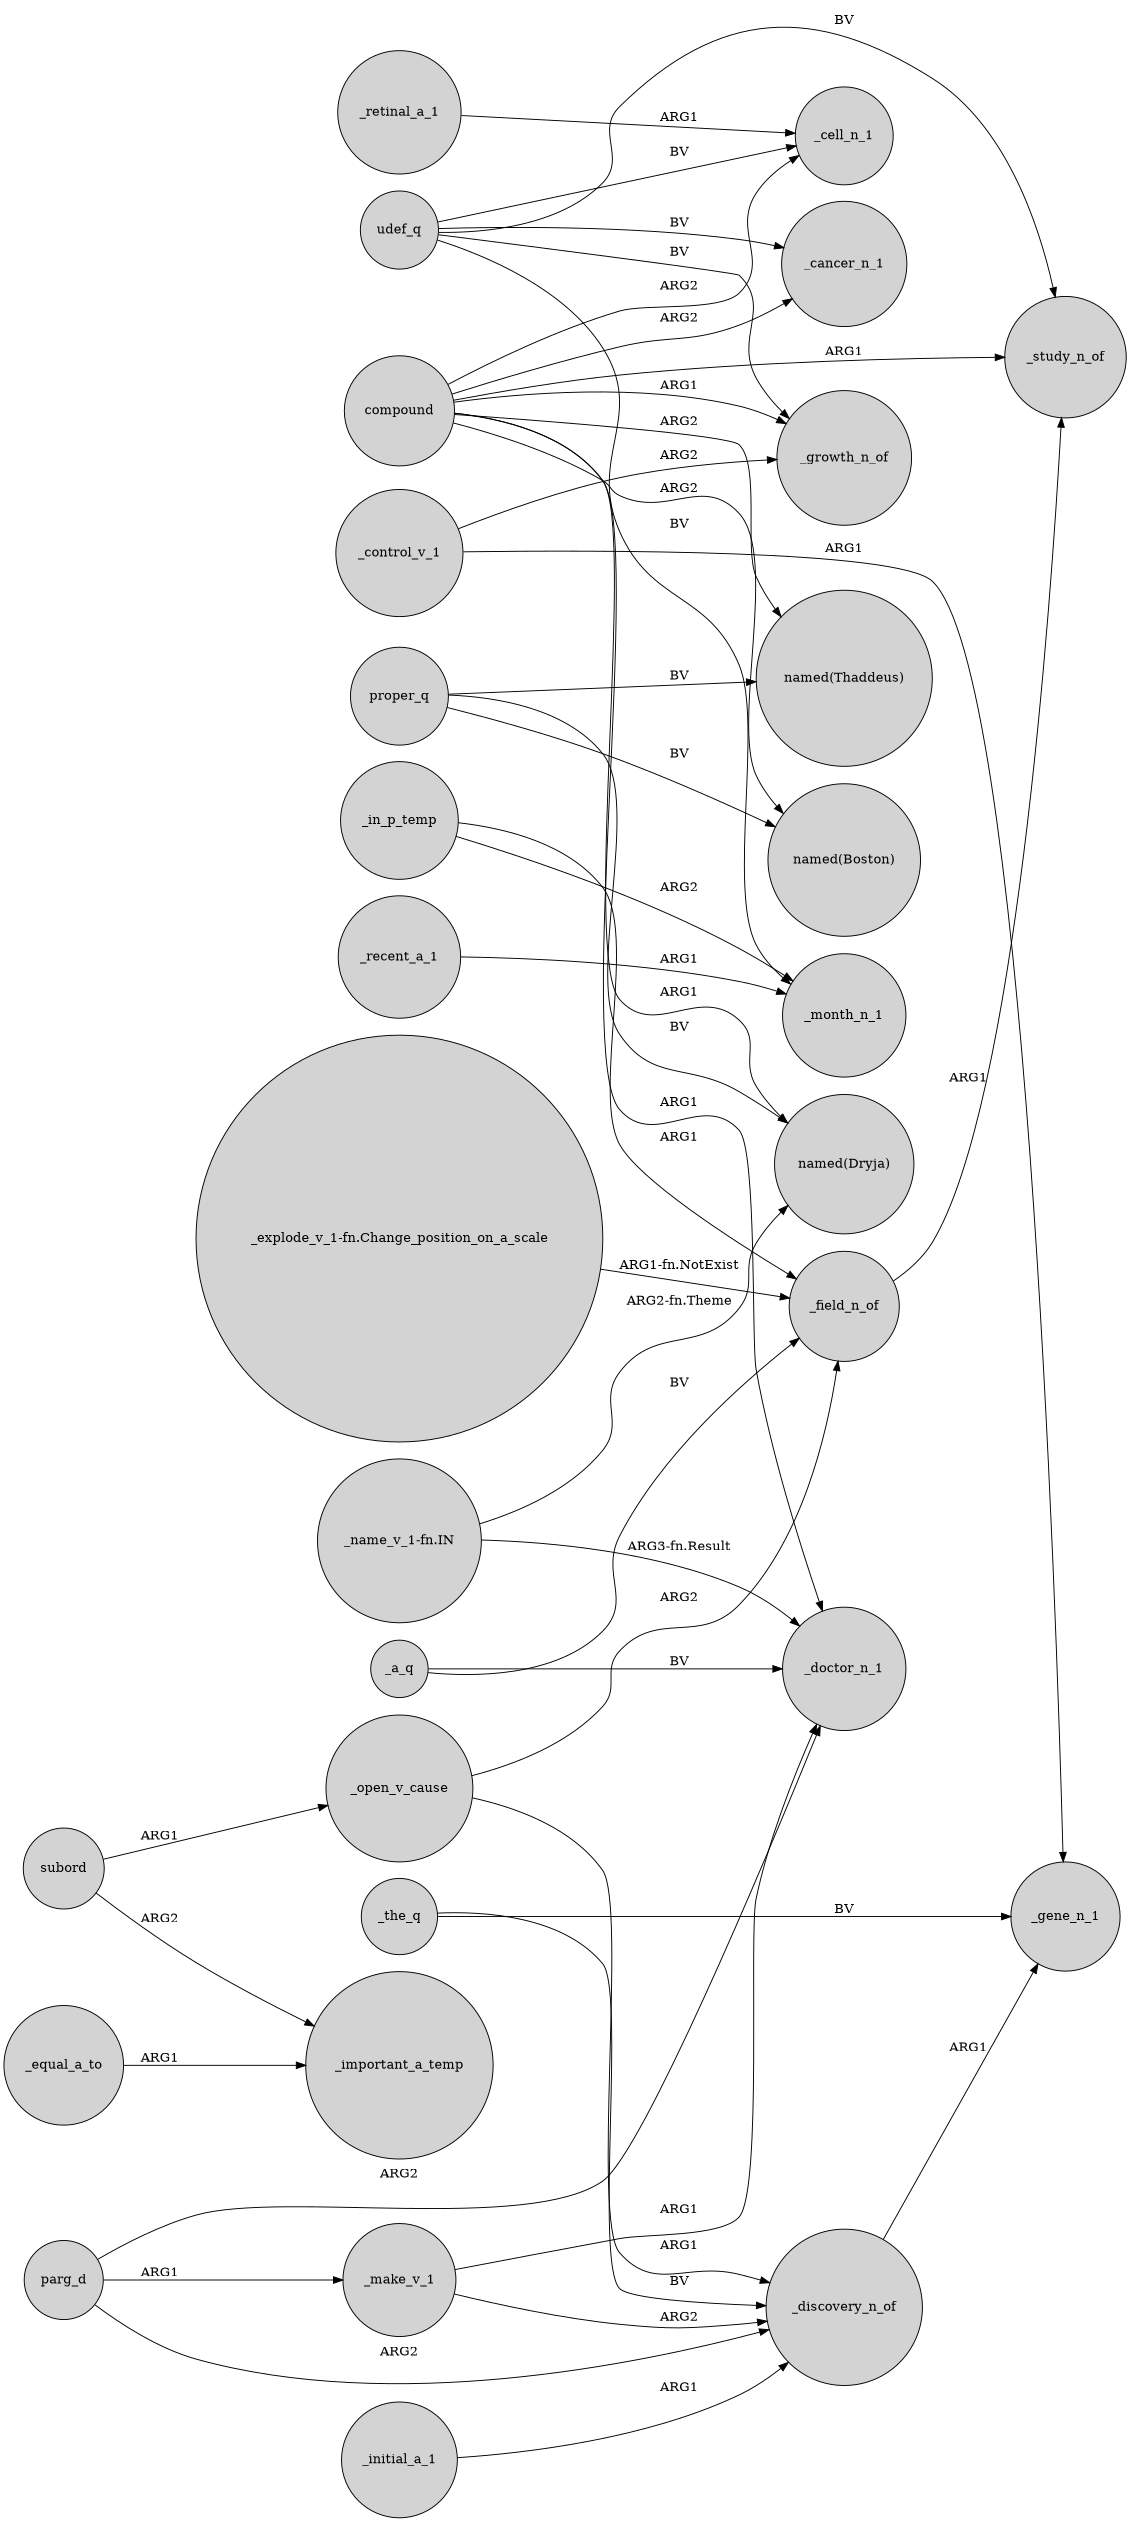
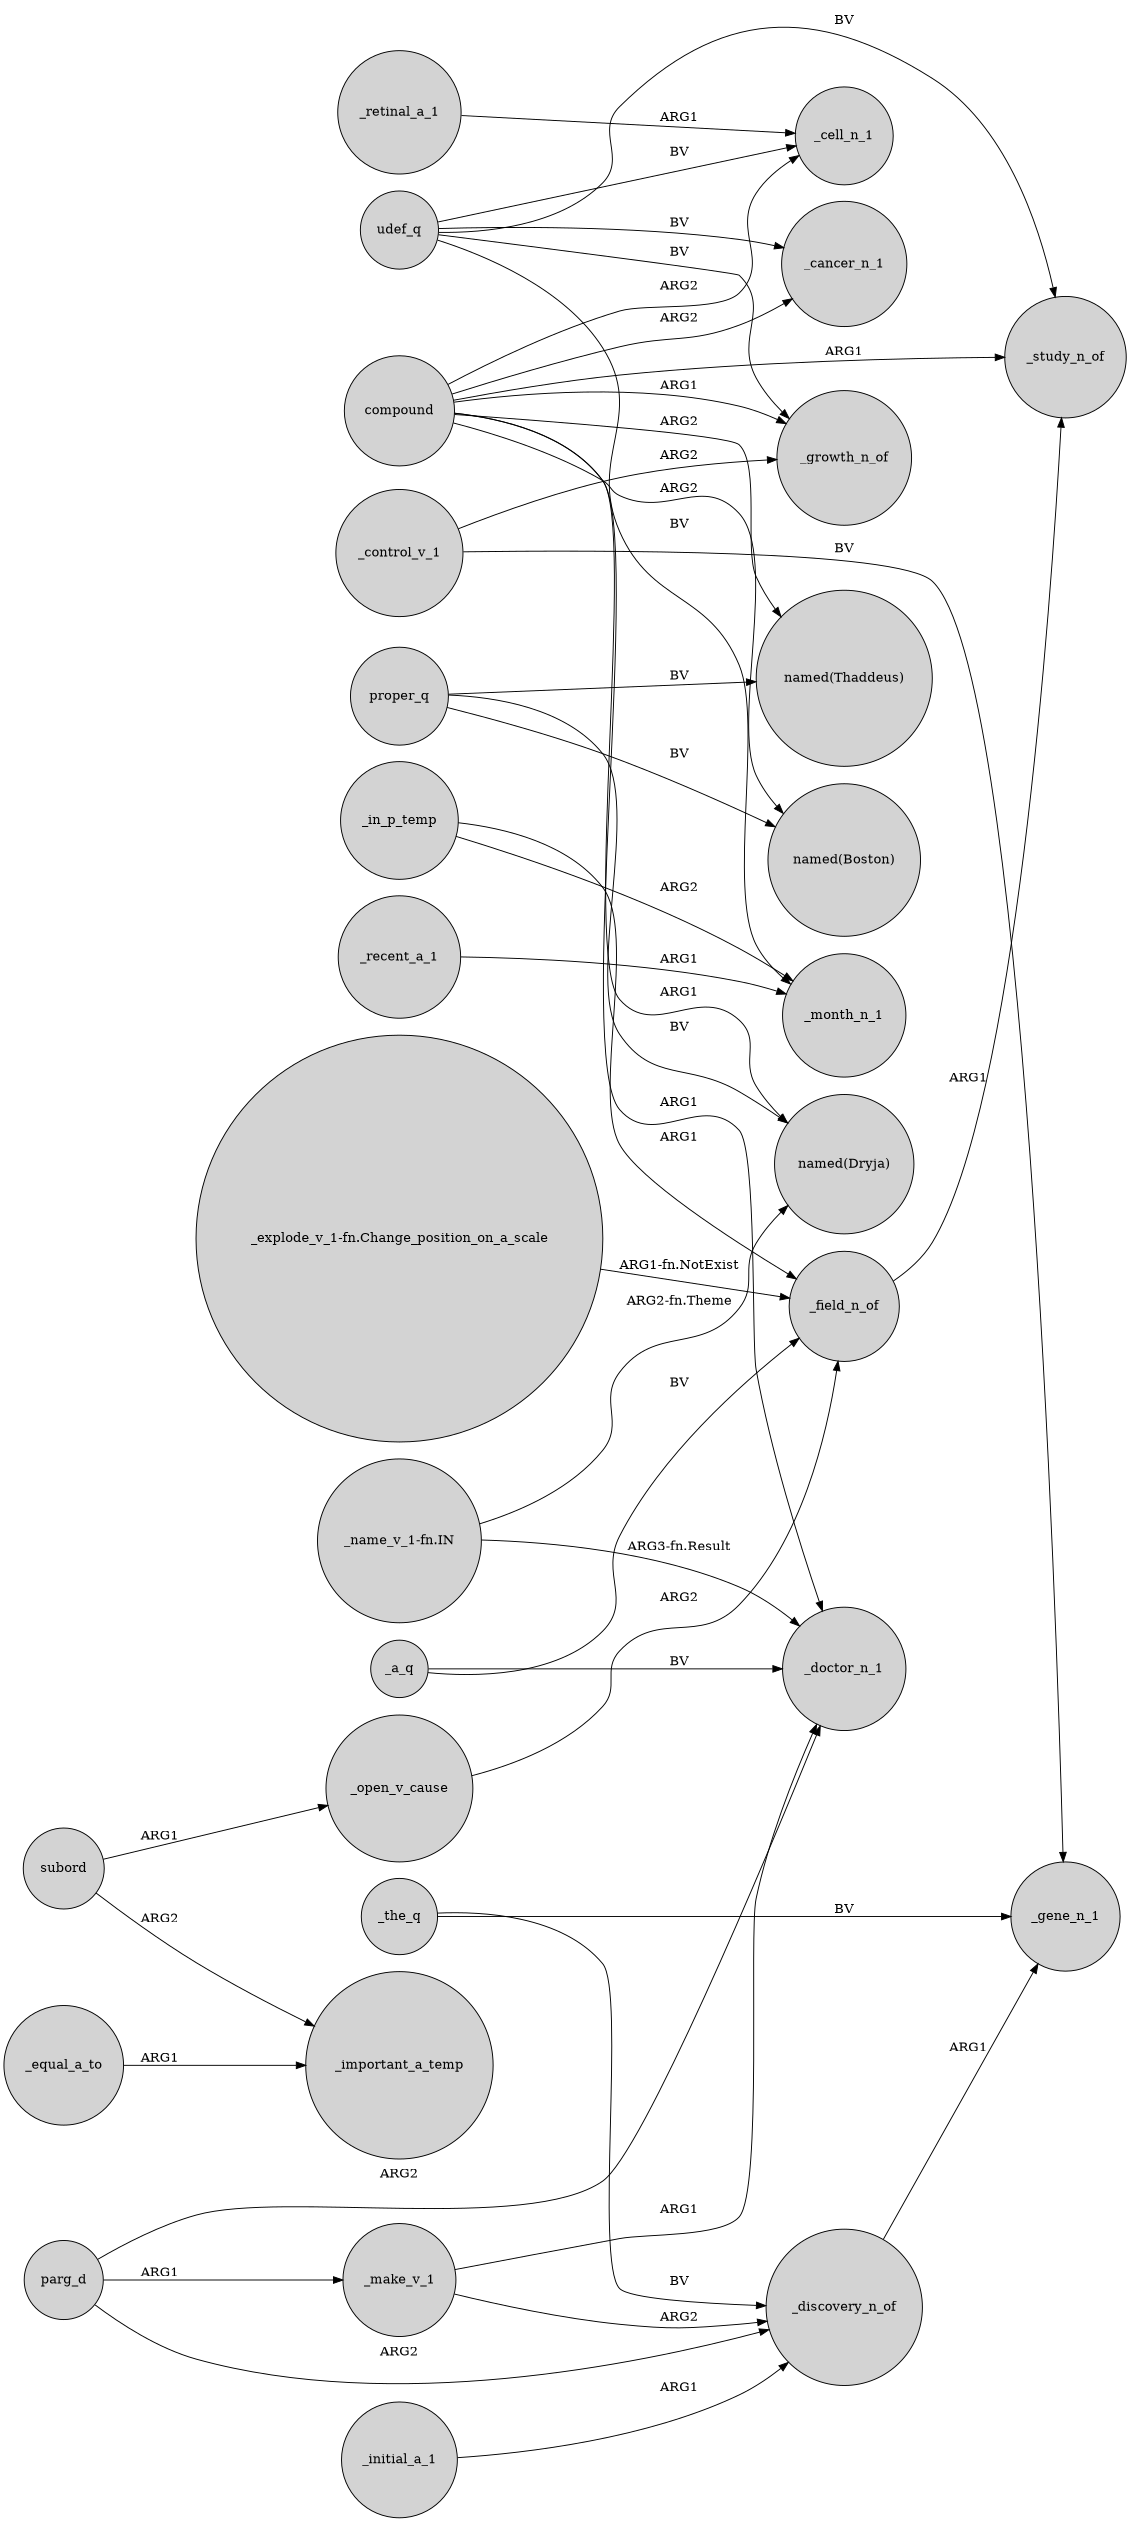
edge "_control_v_1" -> "_gene_n_1": label "ARG1" -> "BV"
edge "_open_v_cause" -> "_discovery_n_of": removed, label "ARG1"
